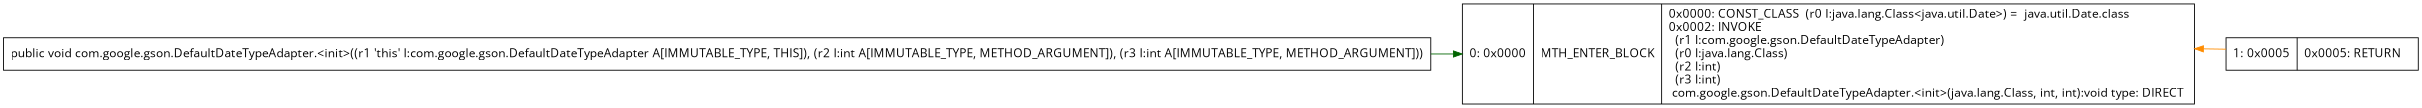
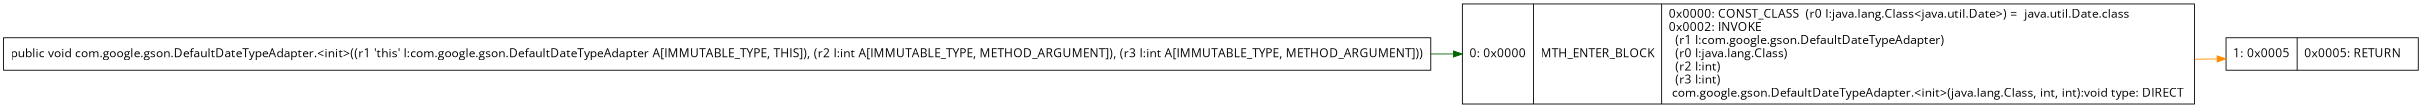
edge "1: 0x0005" -> "0: 0x0000": reversed
